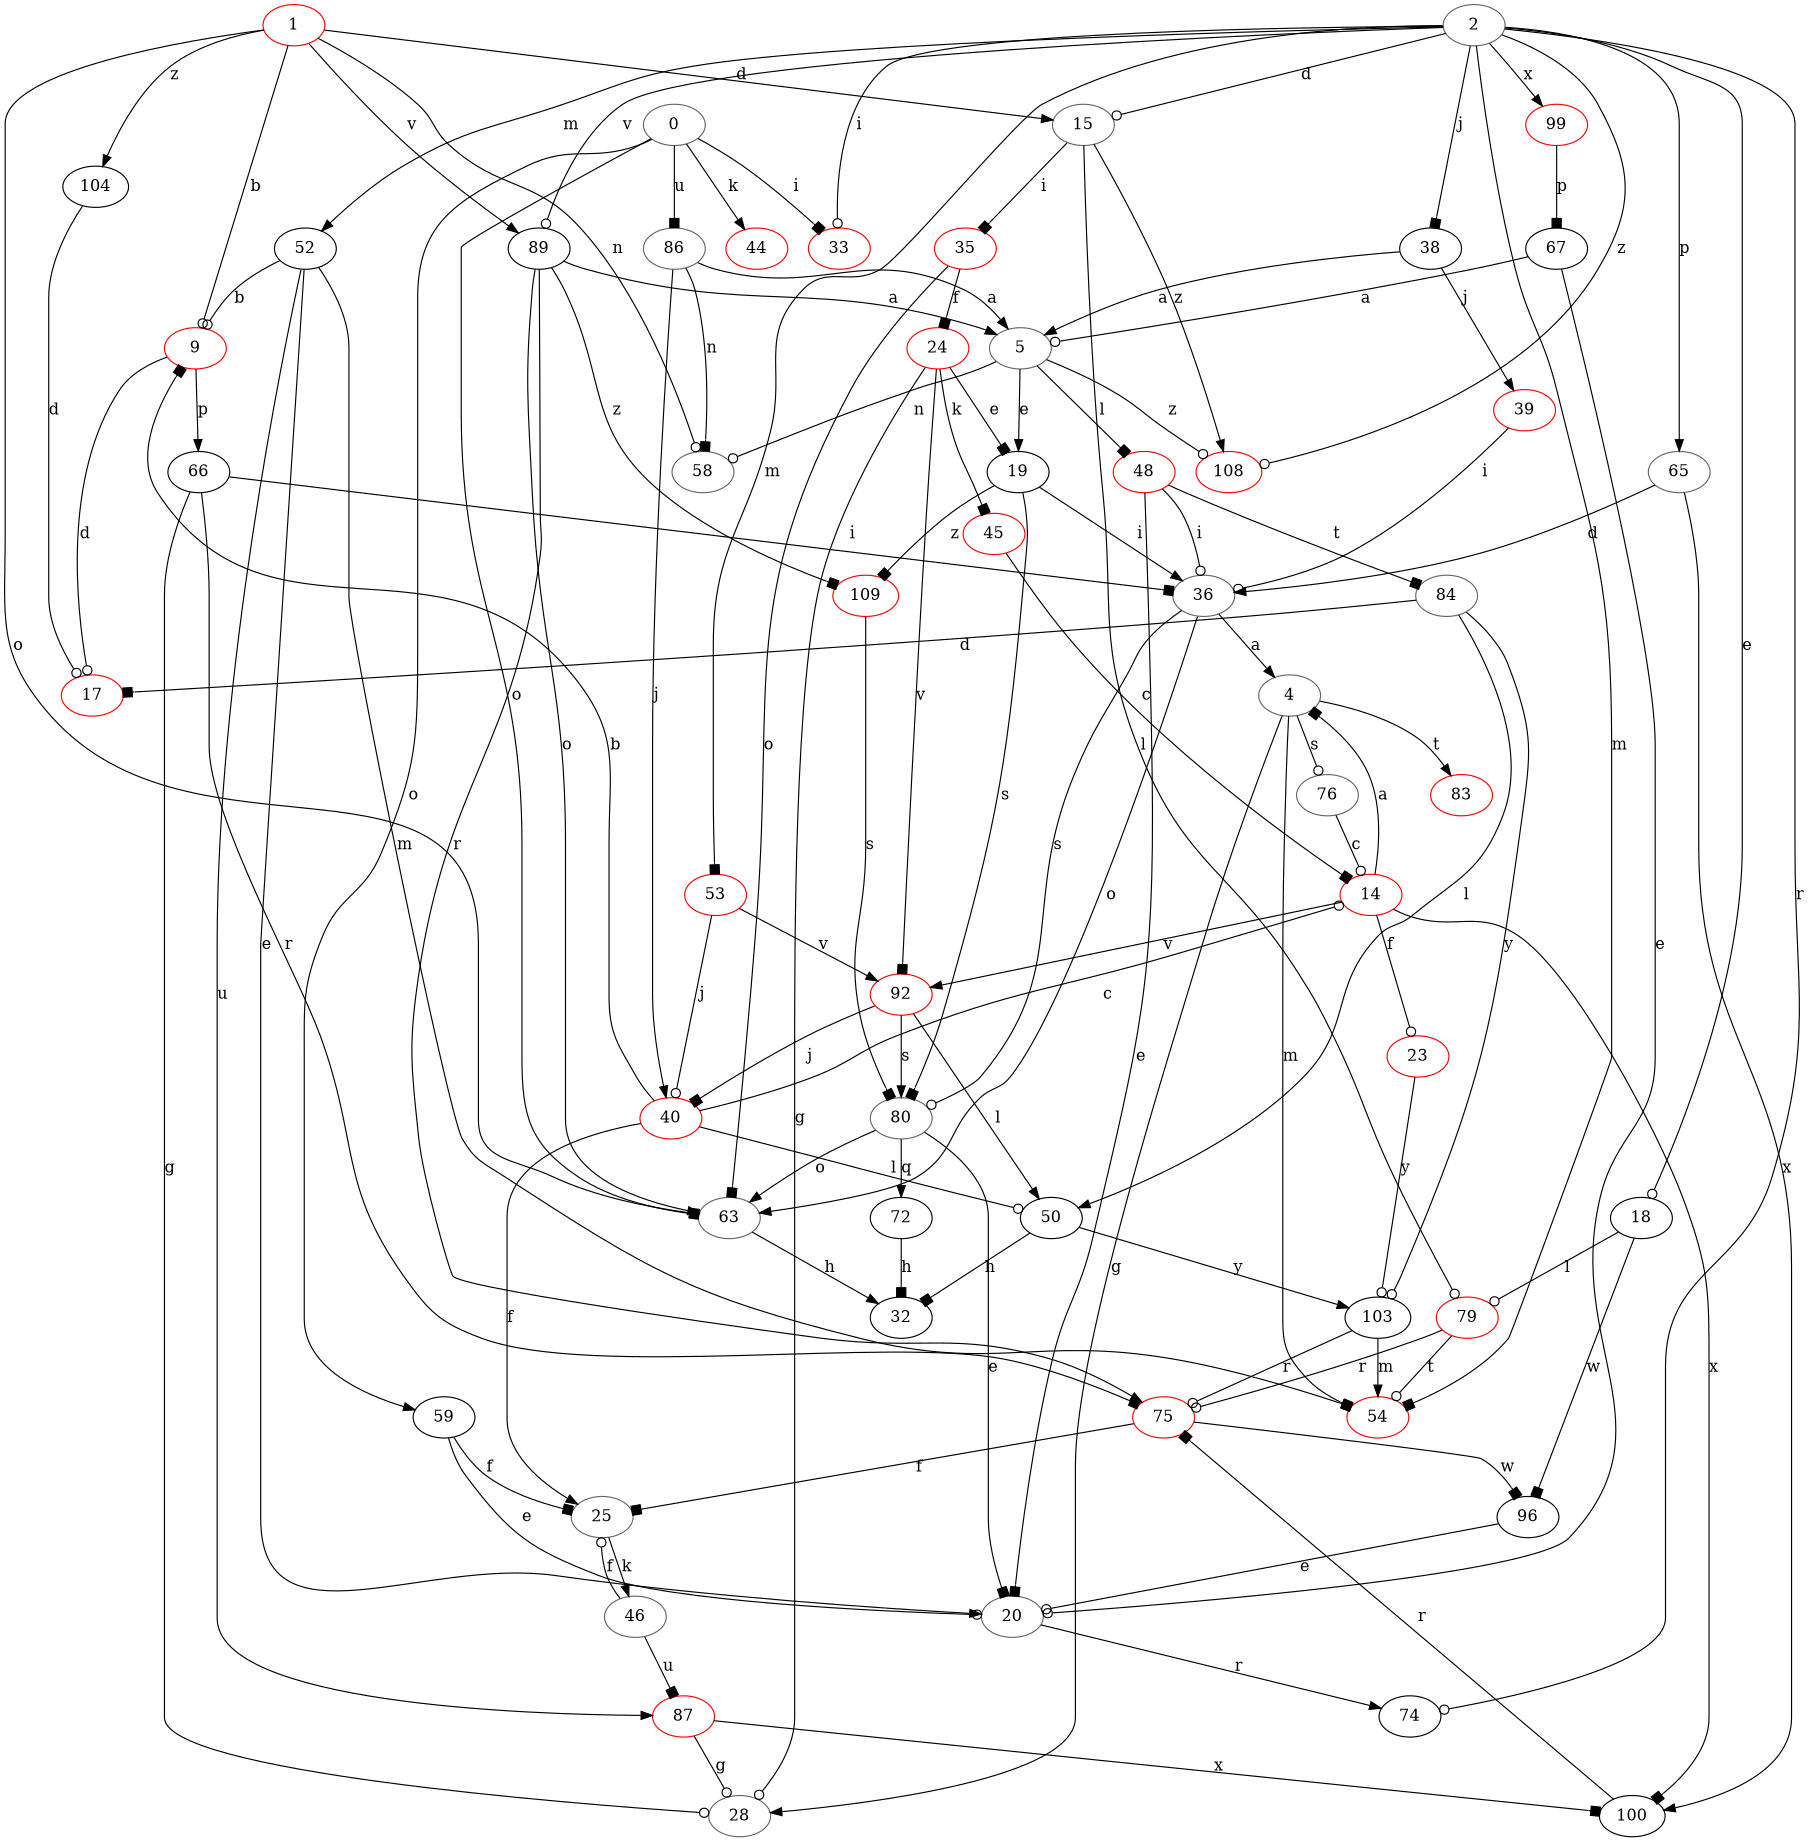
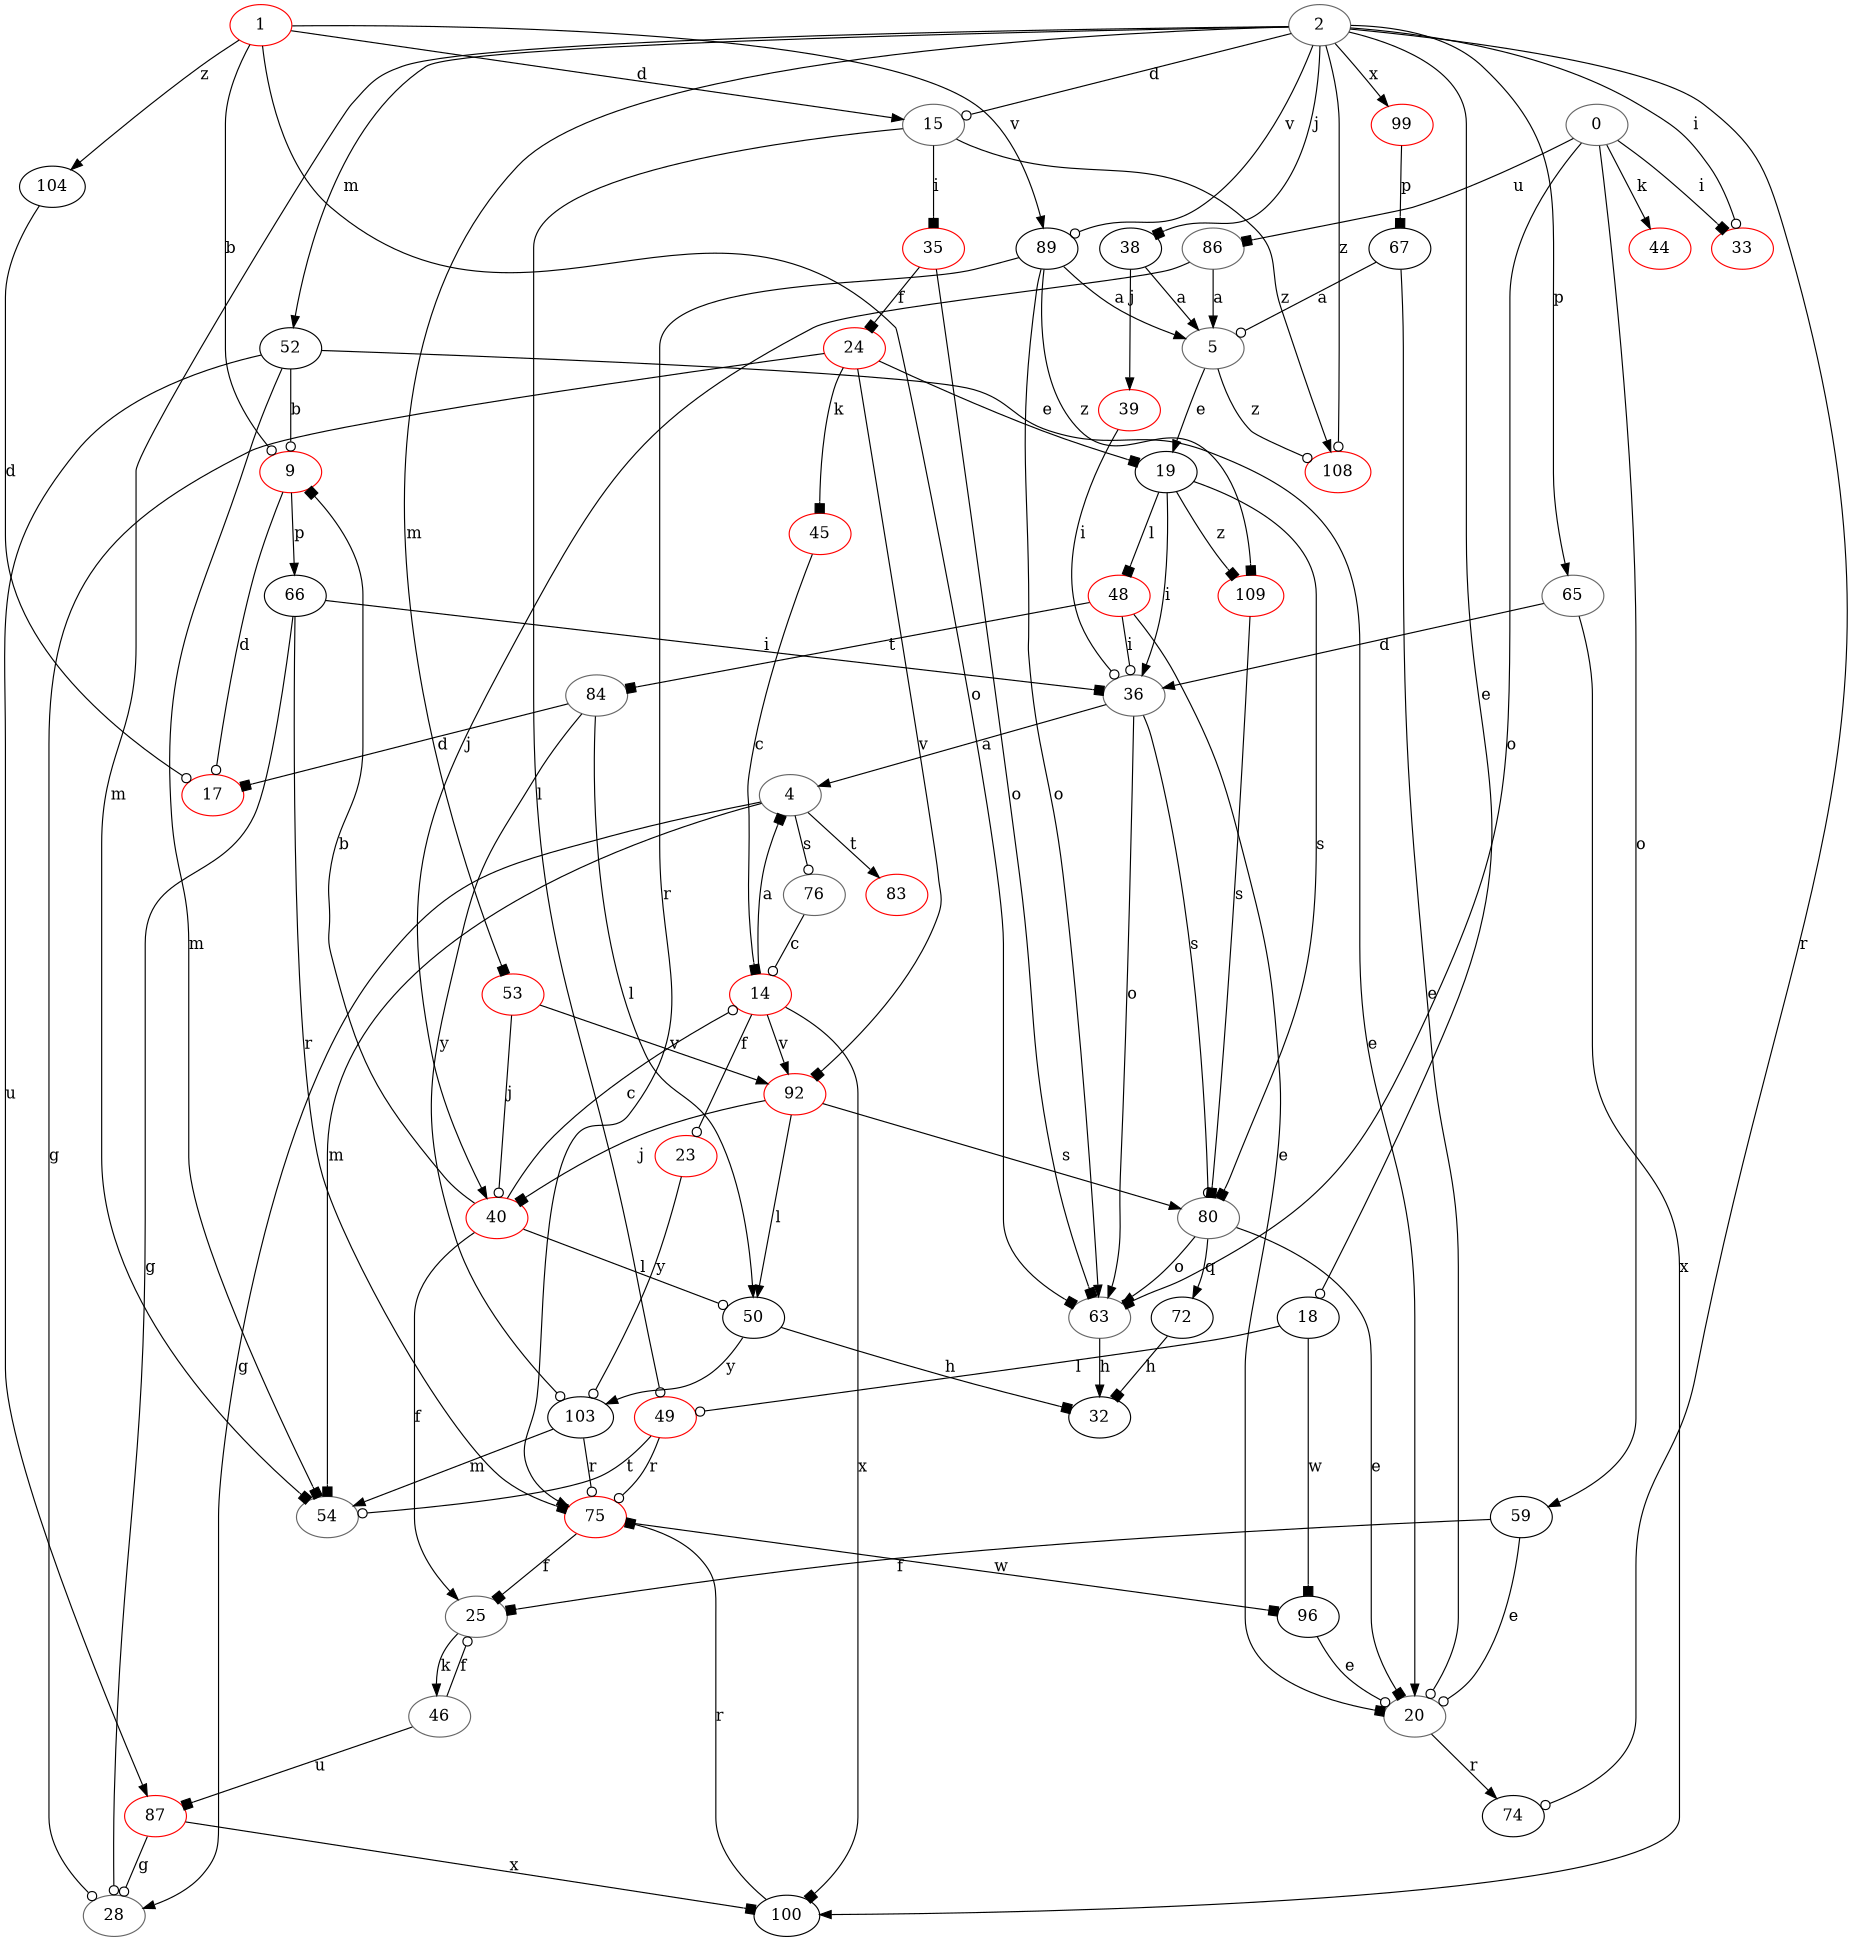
edge "5" -> "48": now "19" -> "48"
node "58": removed
node "79": label "79" -> "49"
node "54": color red -> gray40
